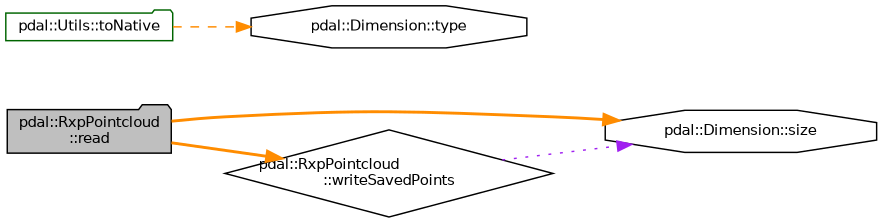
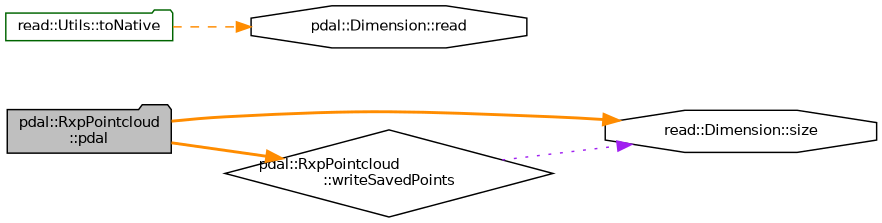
node "pdal::Utils::toNative": label "pdal::Utils::toNative" -> "read::Utils::toNative"
node "pdal::Dimension::type": label "pdal::Dimension::type" -> "pdal::Dimension::read"
node "pdal::RxpPointcloud ::read": label "pdal::RxpPointcloud ::read" -> "pdal::RxpPointcloud ::pdal"
node "pdal::Dimension::size": label "pdal::Dimension::size" -> "read::Dimension::size"
